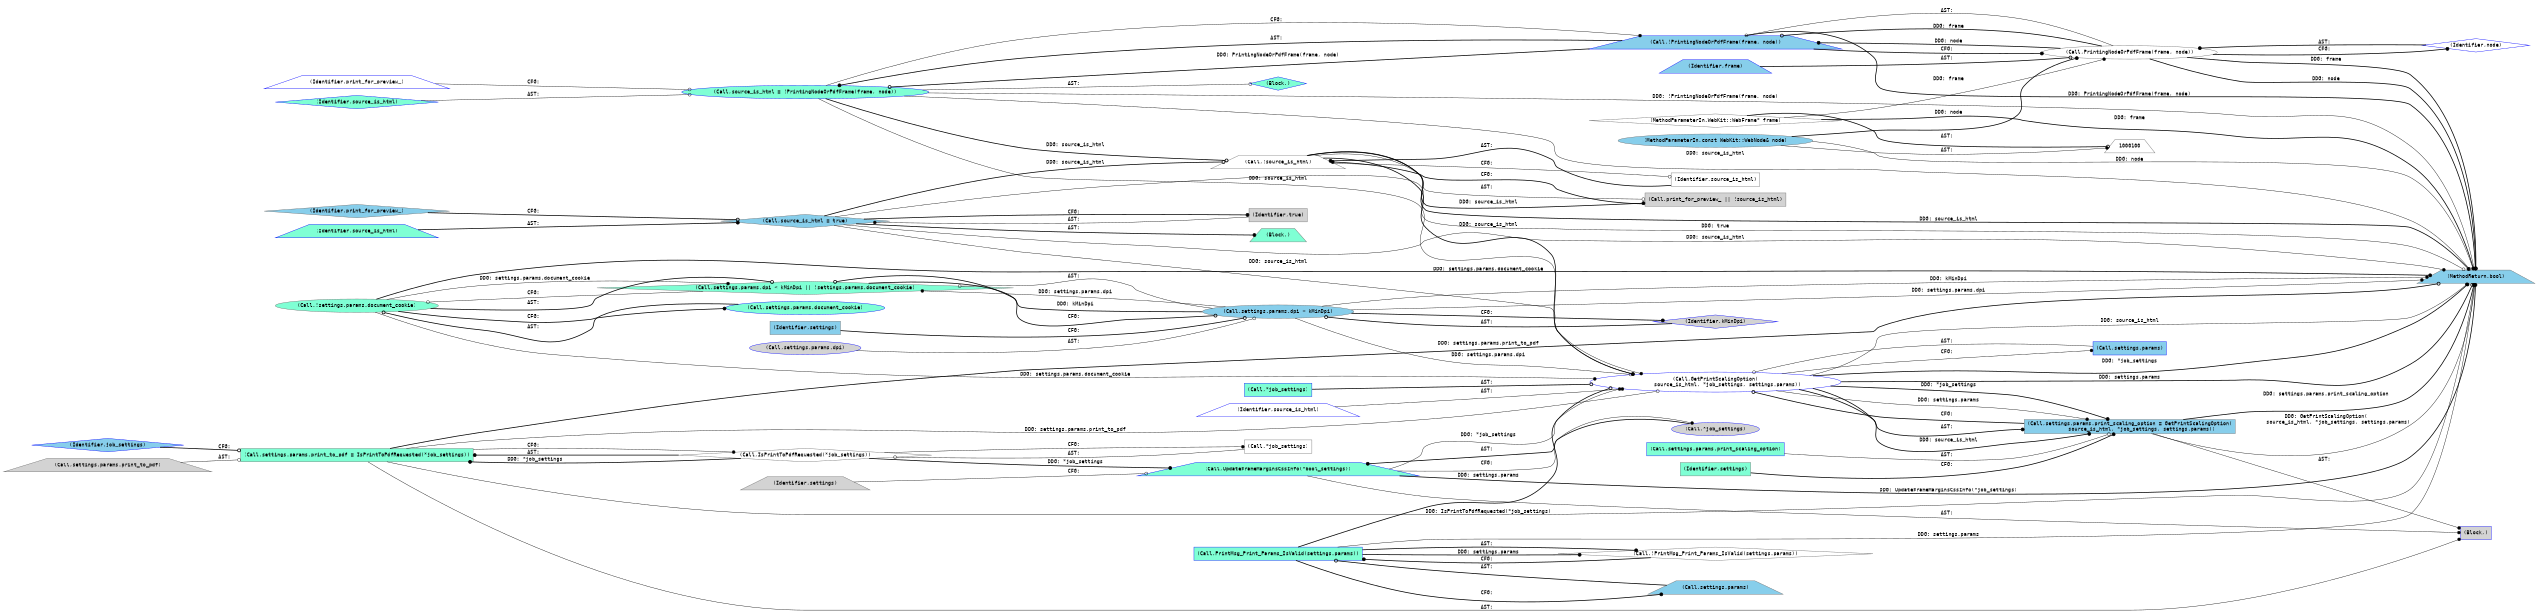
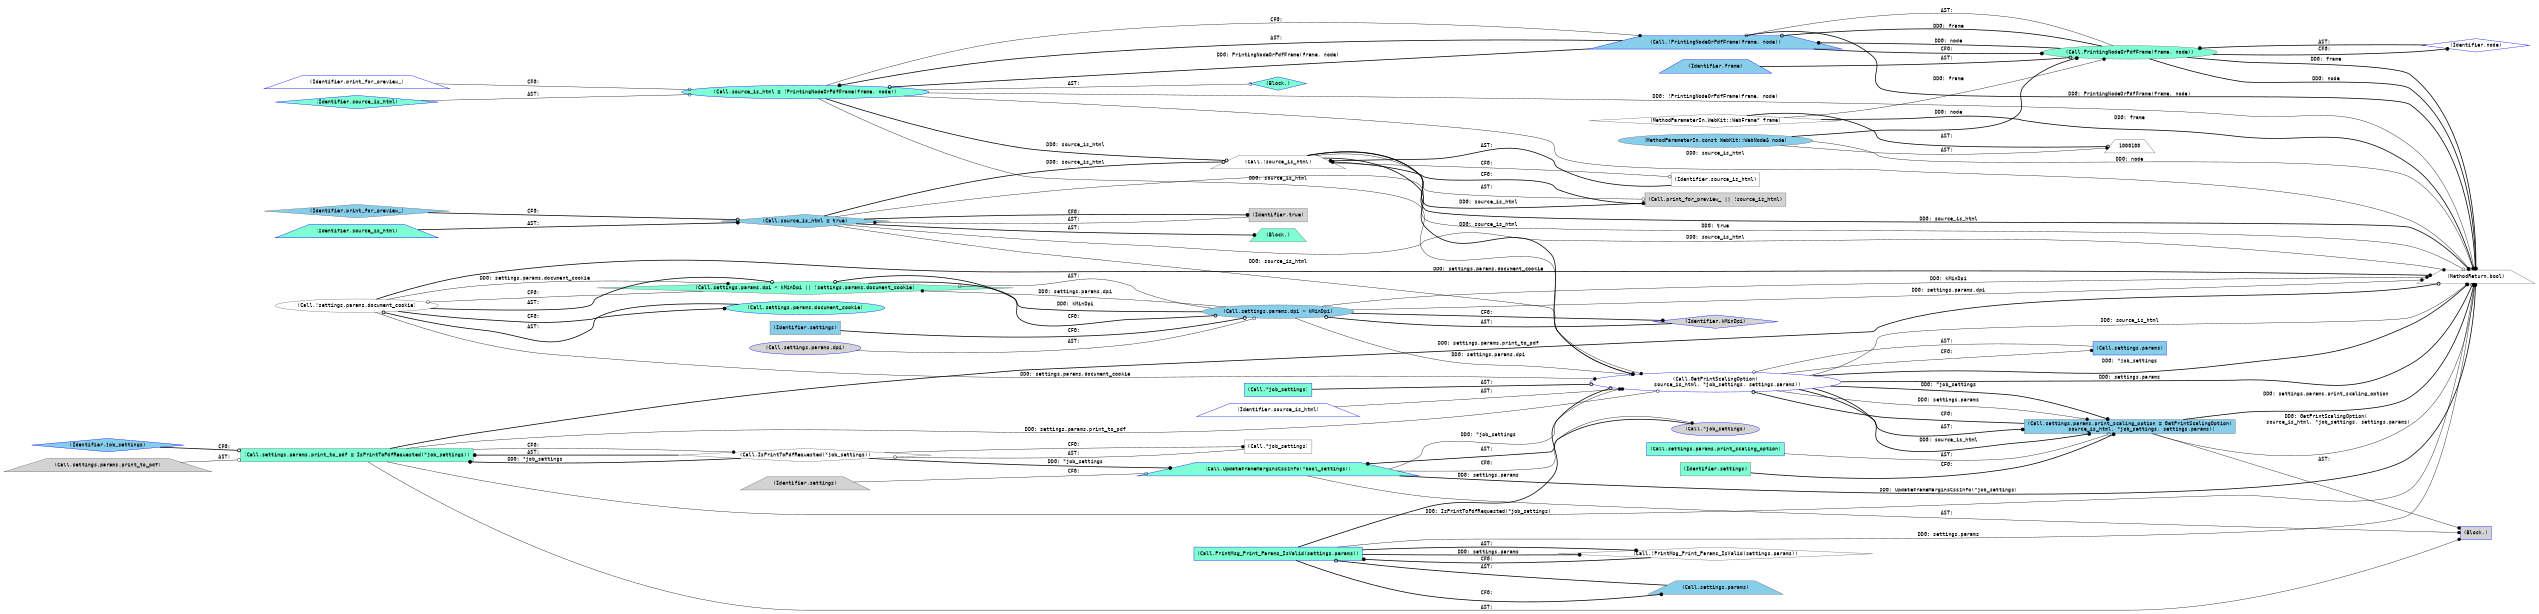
node "(Call,PrintingNodeOrPdfFrame(frame, node))": fillcolor white -> aquamarine
node "(MethodReturn,bool)": fillcolor skyblue -> white
node "(Call,!settings.params.document_cookie)": fillcolor aquamarine -> white
